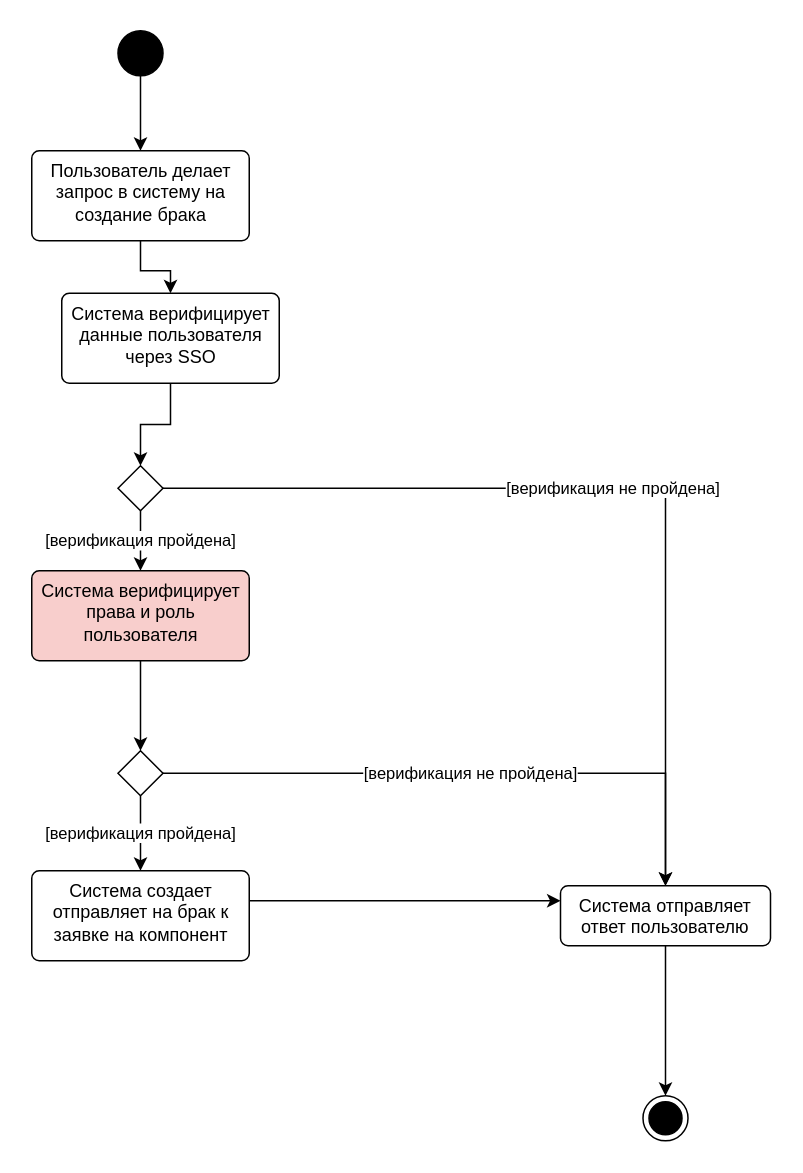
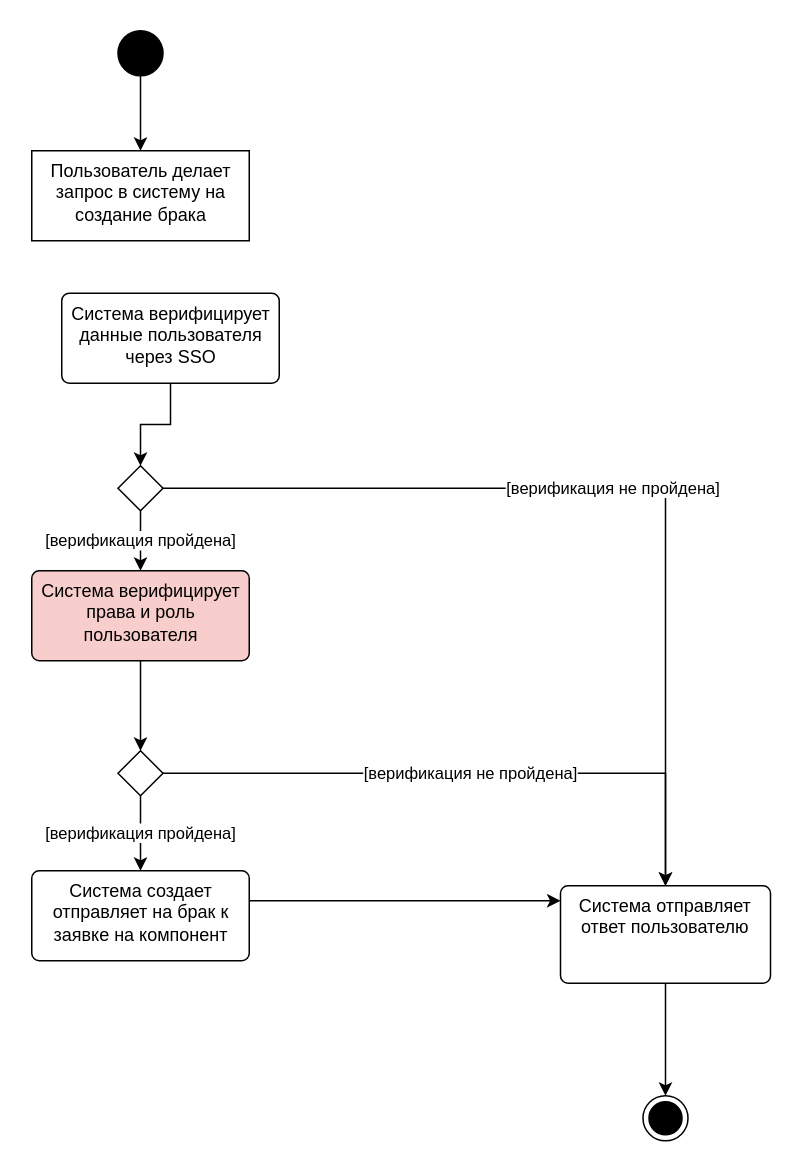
node "Пользователь делает запрос в систему на создание брака": shape rounded rectangle -> rectangle
edge "Пользователь делает запрос в систему на создание брака" -> "Система верифицирует данные пользователя через SSO": removed
node "Система отправляет ответ пользователю": size 210x60 -> 210x98
